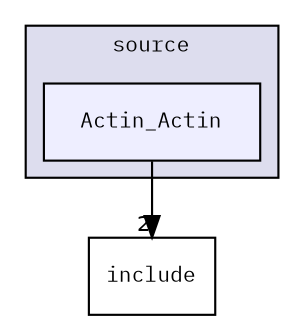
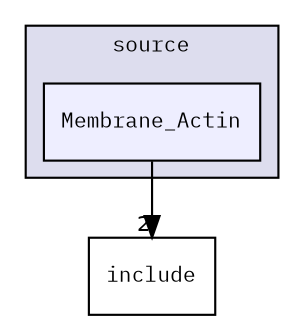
node "Actin_Actin": label "Actin_Actin" -> "Membrane_Actin"
